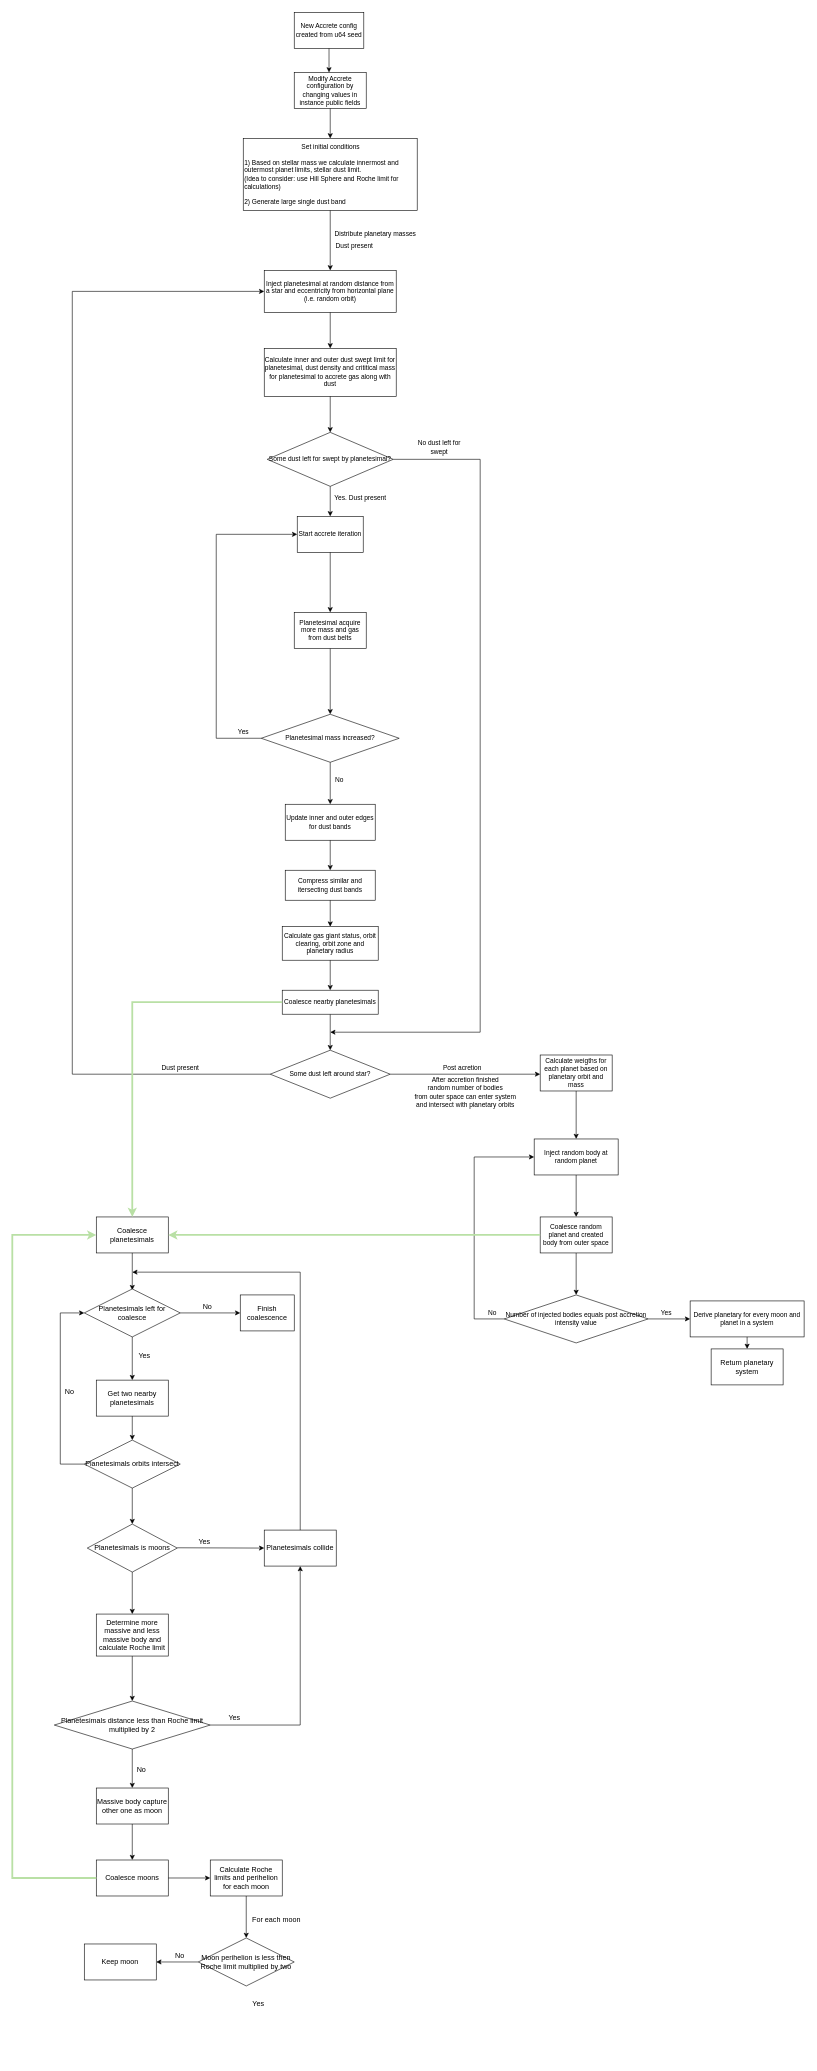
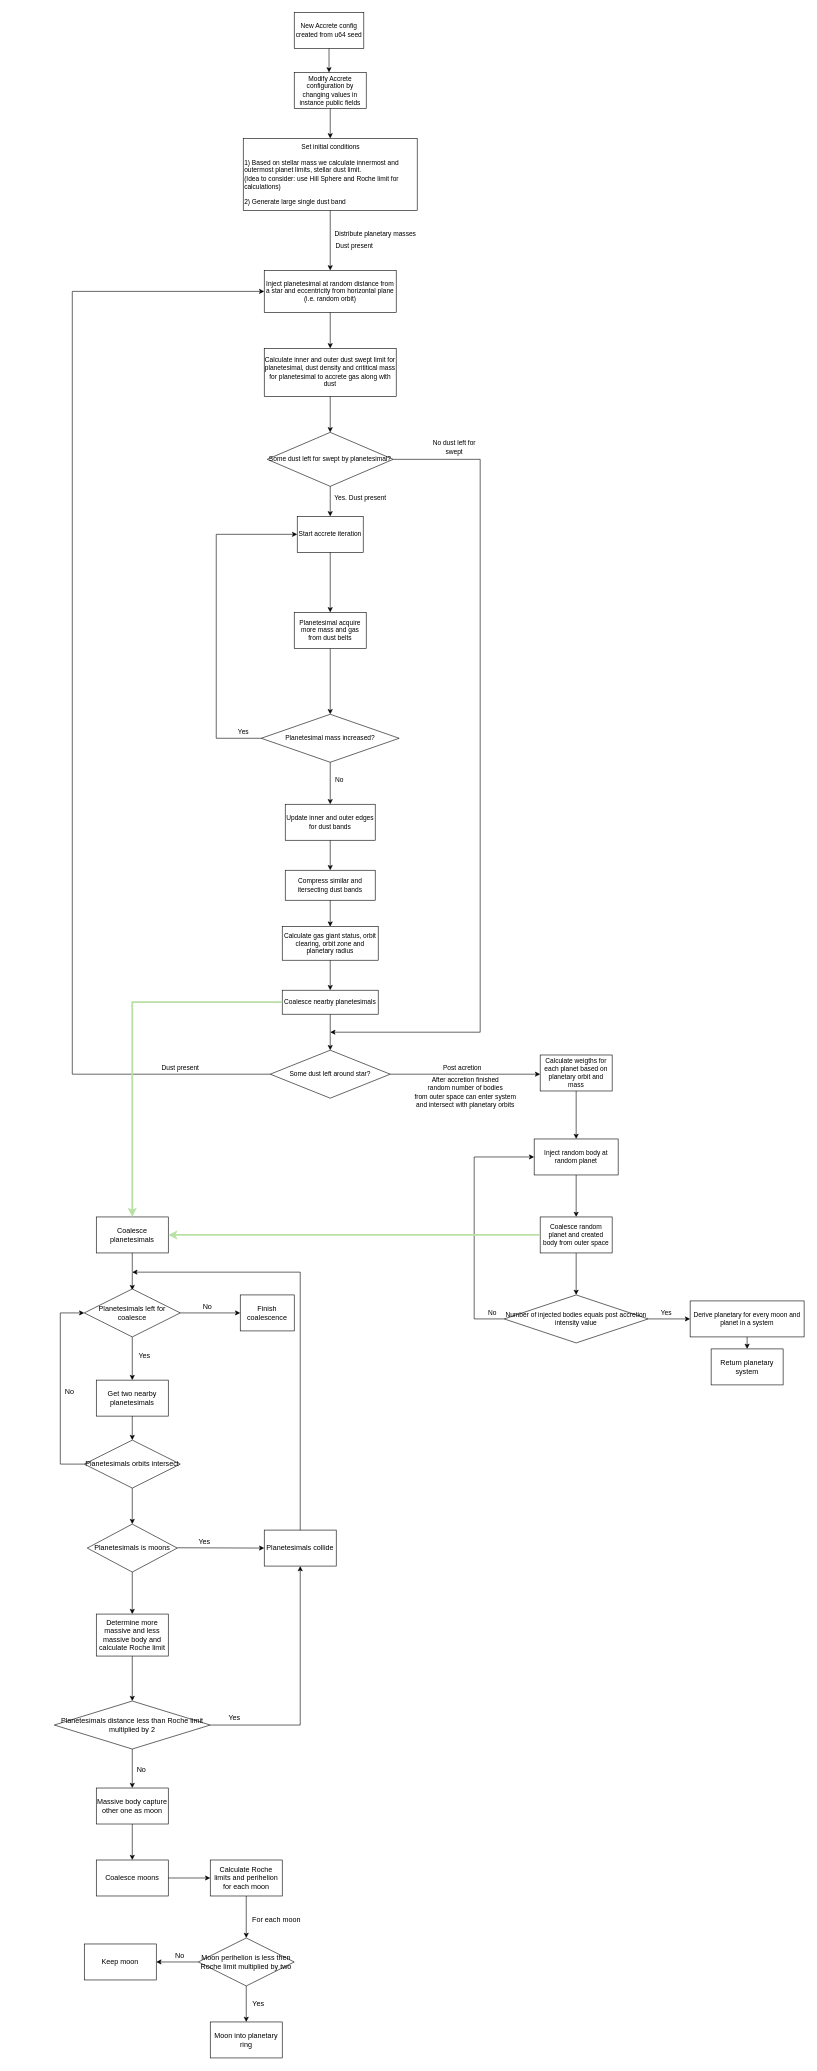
node "No dust left for swept": moved (440, 447) -> (455, 447)
edge "Coalesce moons" -> "Coalesce planetesimals": removed
edge "Moon perihelion is less then Roche limit multiplied by two" -> "Moon into planetary ring": added
node "Moon into planetary ring": added
